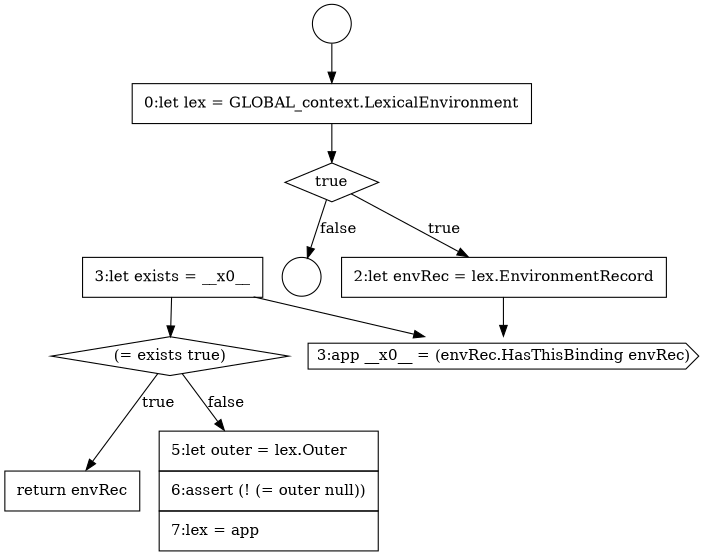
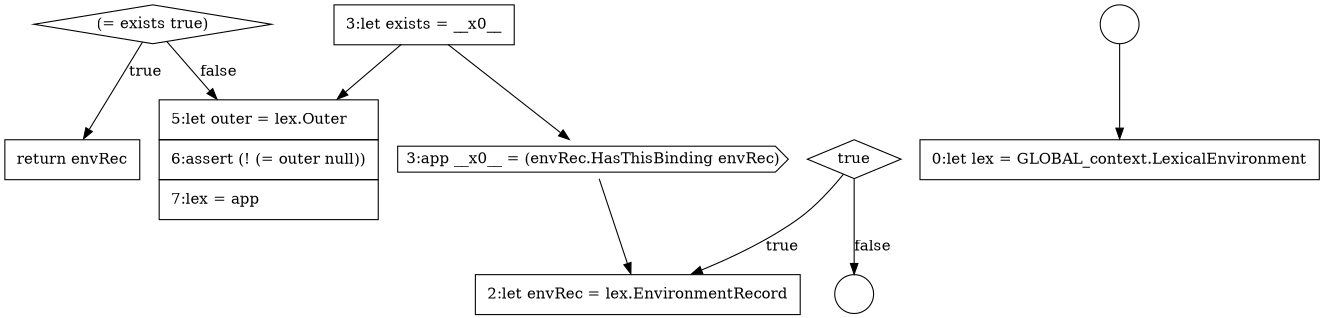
edge "0:let lex = GLOBAL_context.LexicalEnvironment" -> "true": removed
edge "3:let exists = __x0__" -> "(= exists true)": now "3:let exists = __x0__" -> "5:let outer = lex.Outer"
edge "2:let envRec = lex.EnvironmentRecord" -> "3:app __x0__ = (envRec.HasThisBinding envRec)": reversed
